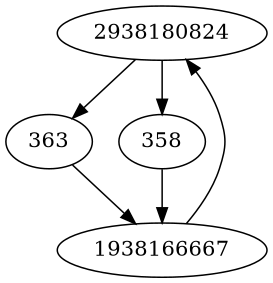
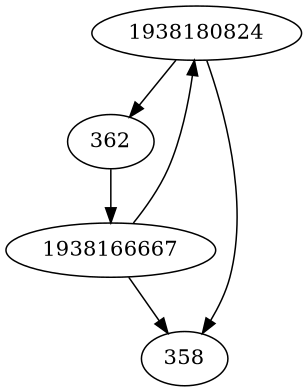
node "2938180824": label "2938180824" -> "1938180824"
node "363": label "363" -> "362"
edge "358" -> "1938166667": reversed
